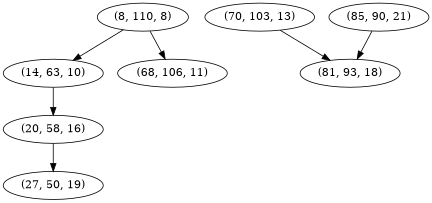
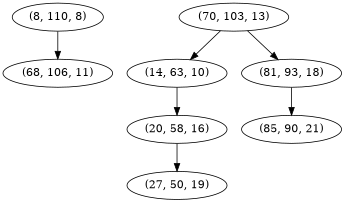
edge "(85, 90, 21)" -> "(81, 93, 18)": reversed
edge "(8, 110, 8)" -> "(14, 63, 10)": now "(70, 103, 13)" -> "(14, 63, 10)"
